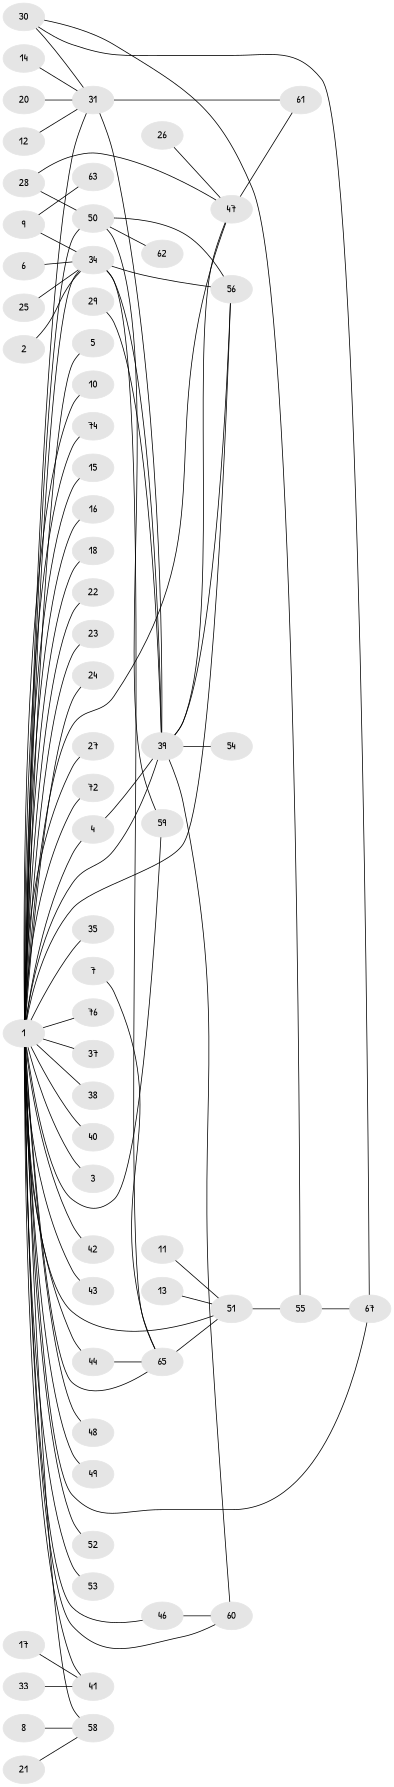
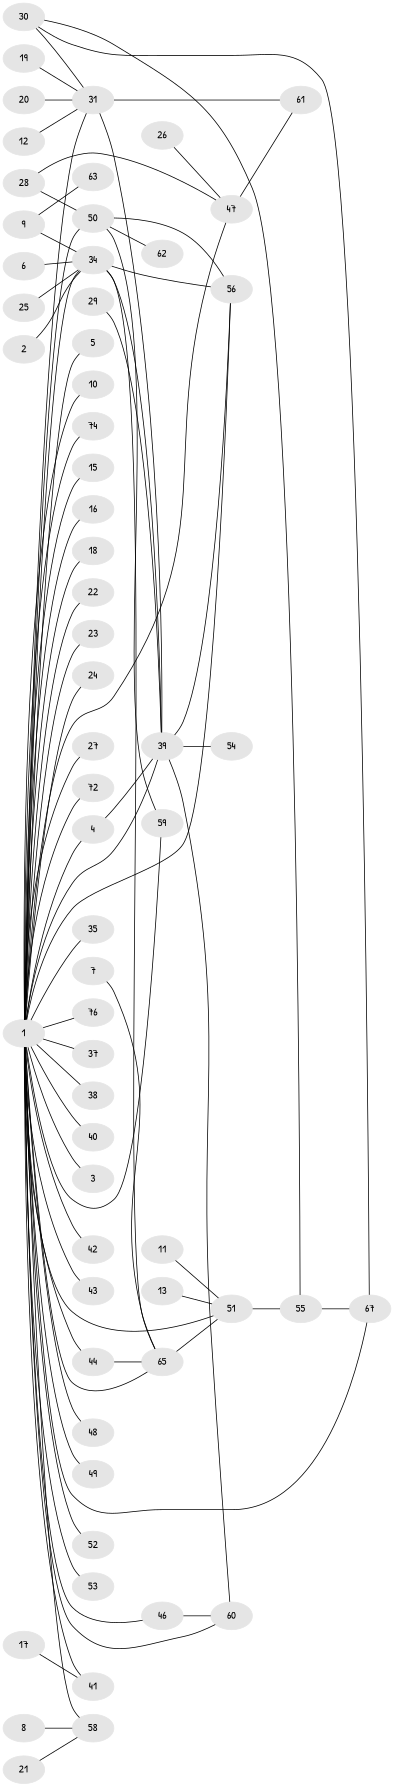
node "14": label "14" -> "19"
edge "47" -- "39": removed
node "33": removed
